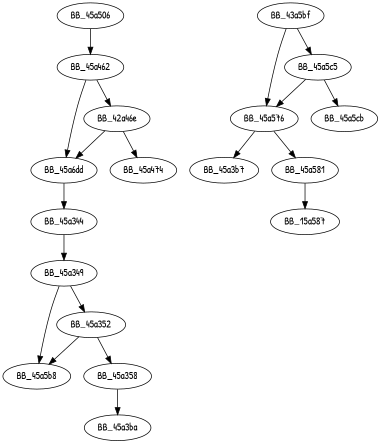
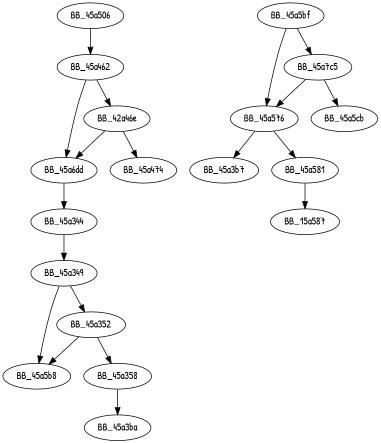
node "BB_43a5bf": label "BB_43a5bf" -> "BB_45a5bf"
node "BB_45a5c5": label "BB_45a5c5" -> "BB_45a7c5"
